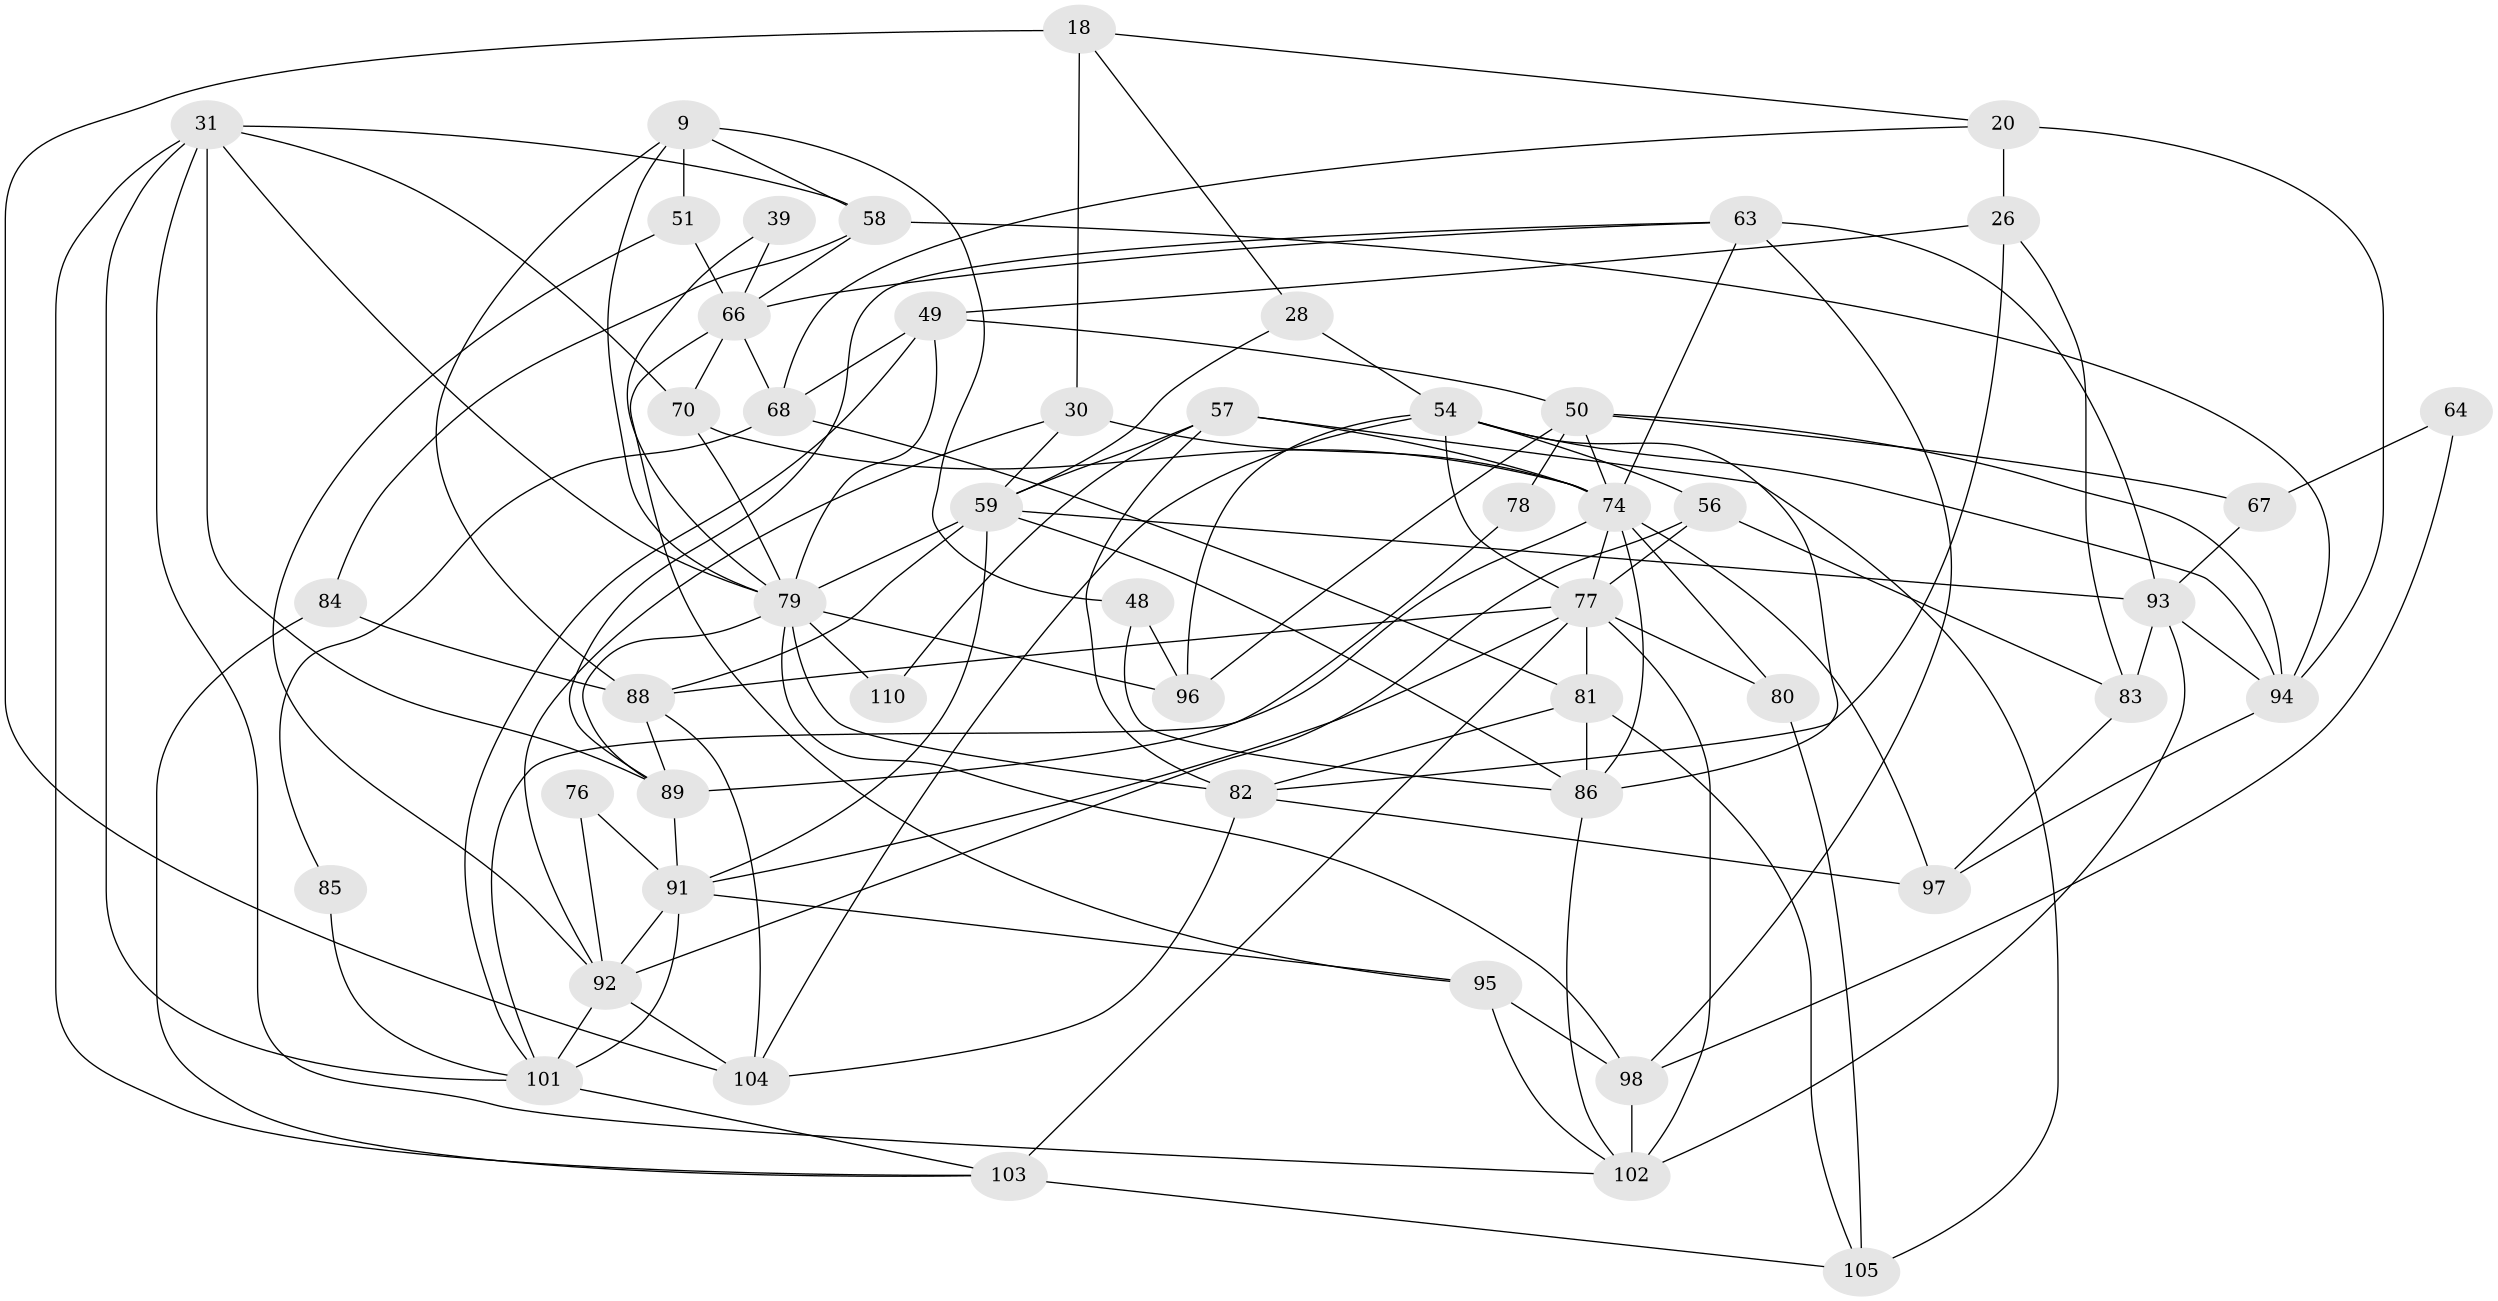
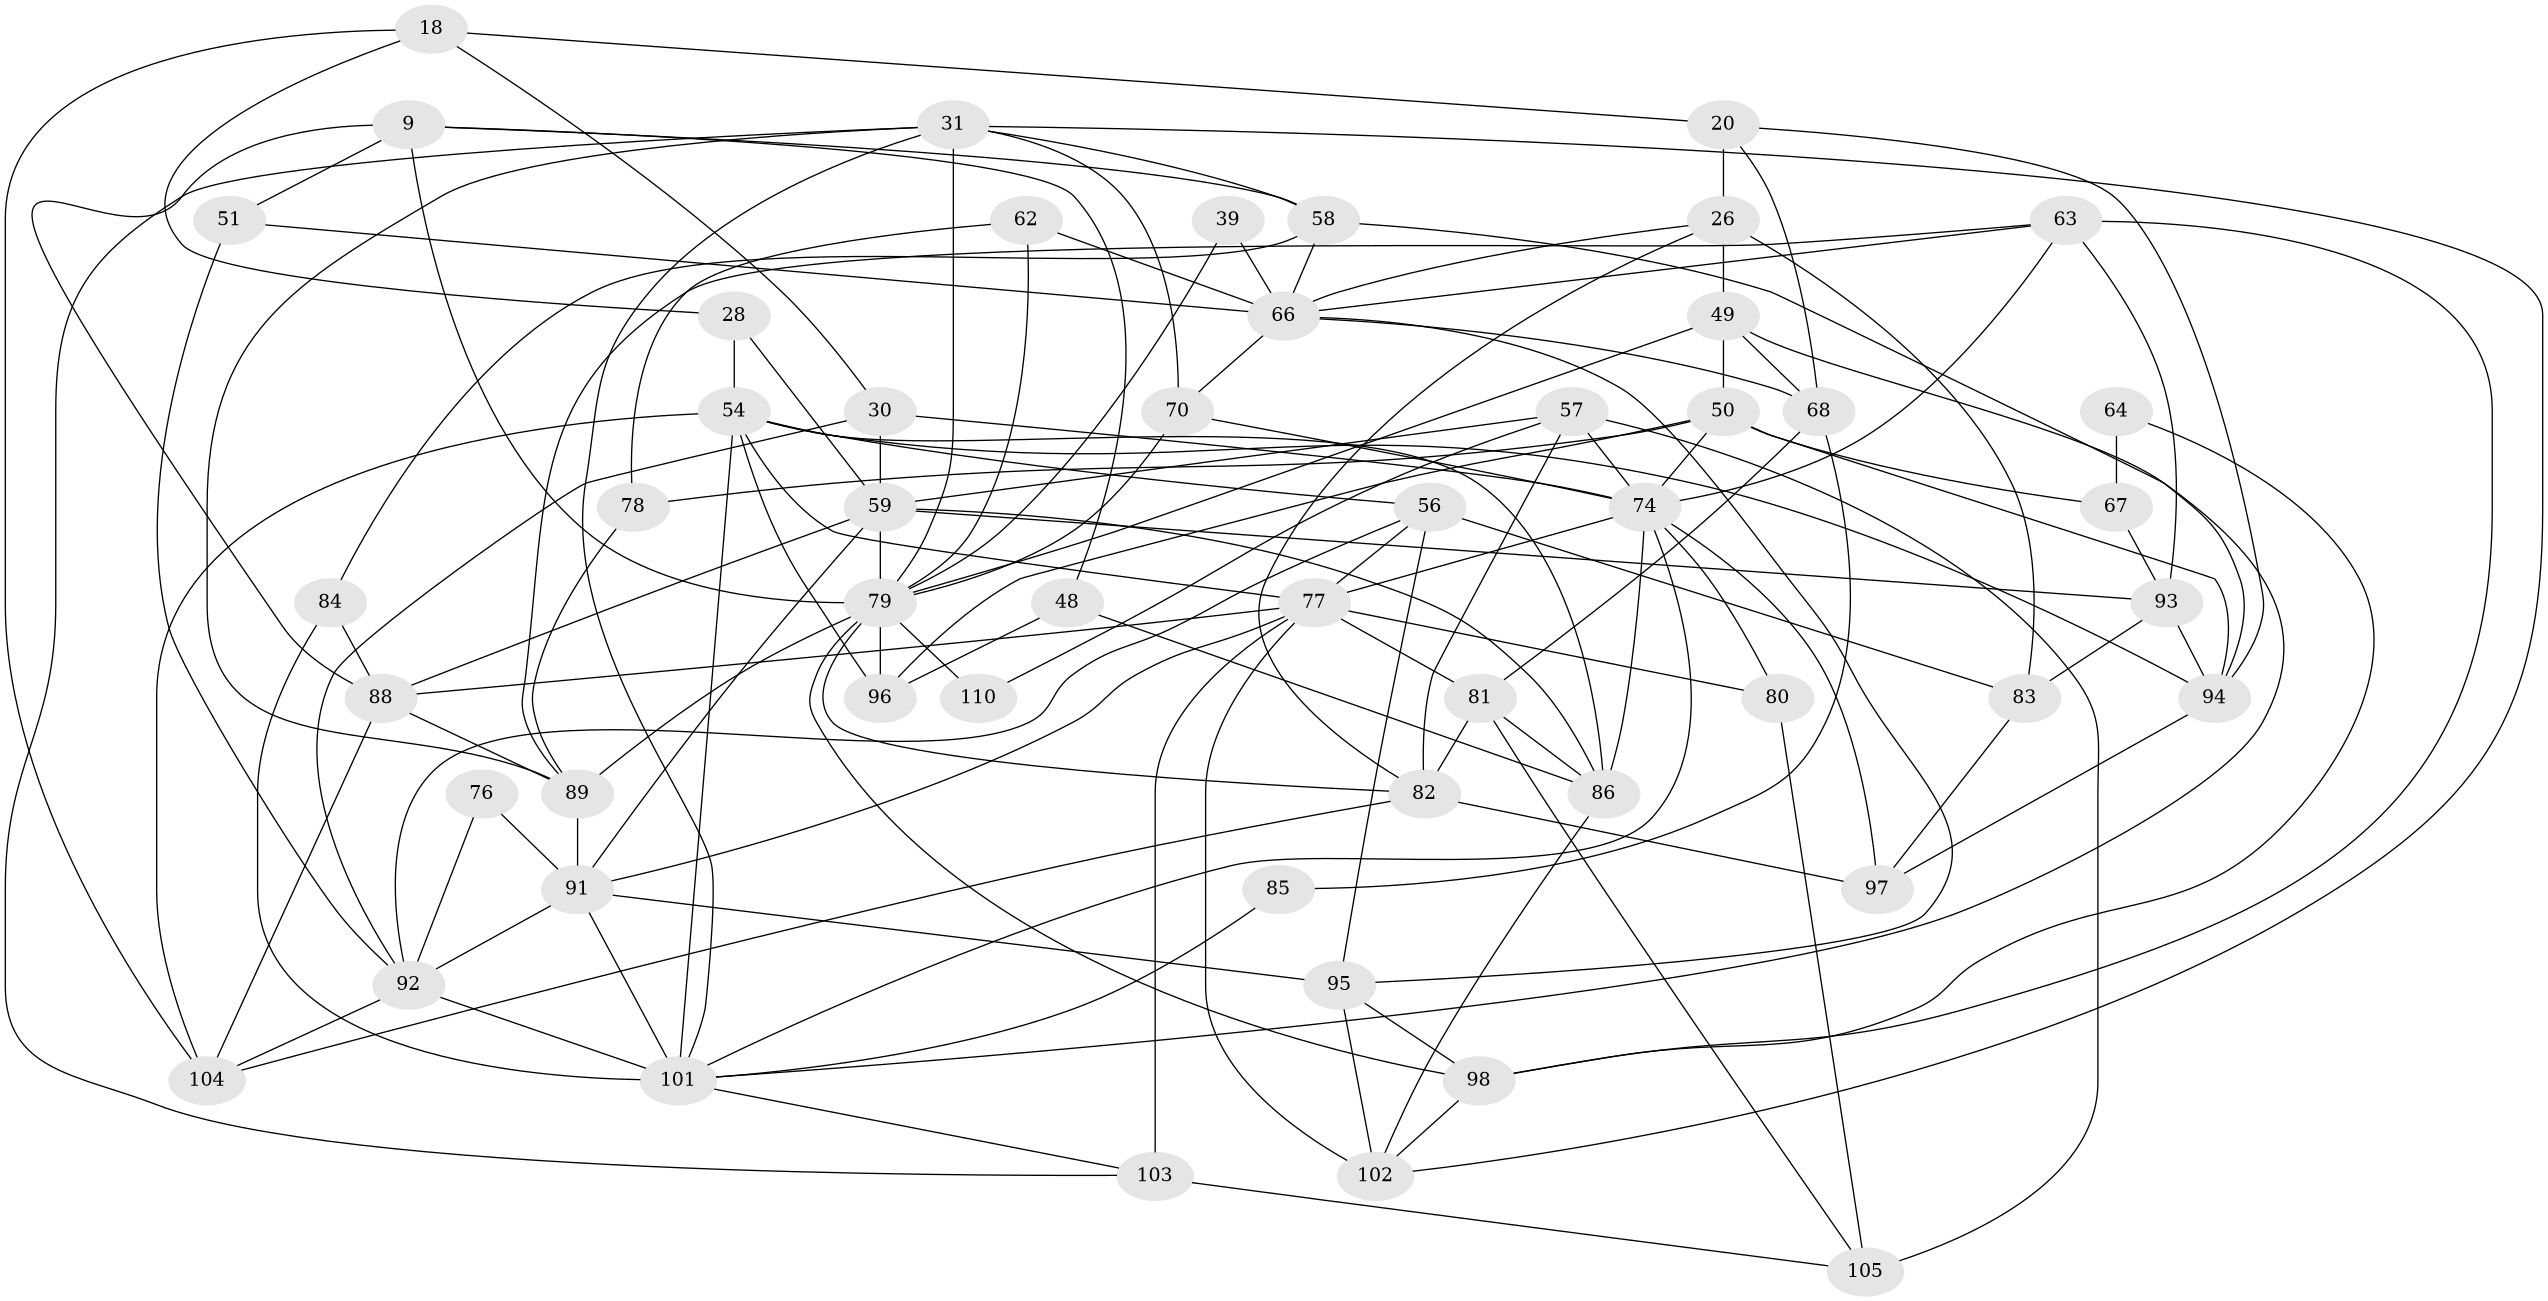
node "62": added
edge "26" -- "66": added
edge "54" -- "101": added
edge "56" -- "95": added
edge "93" -- "102": removed
edge "84" -- "103": now "84" -- "101"
